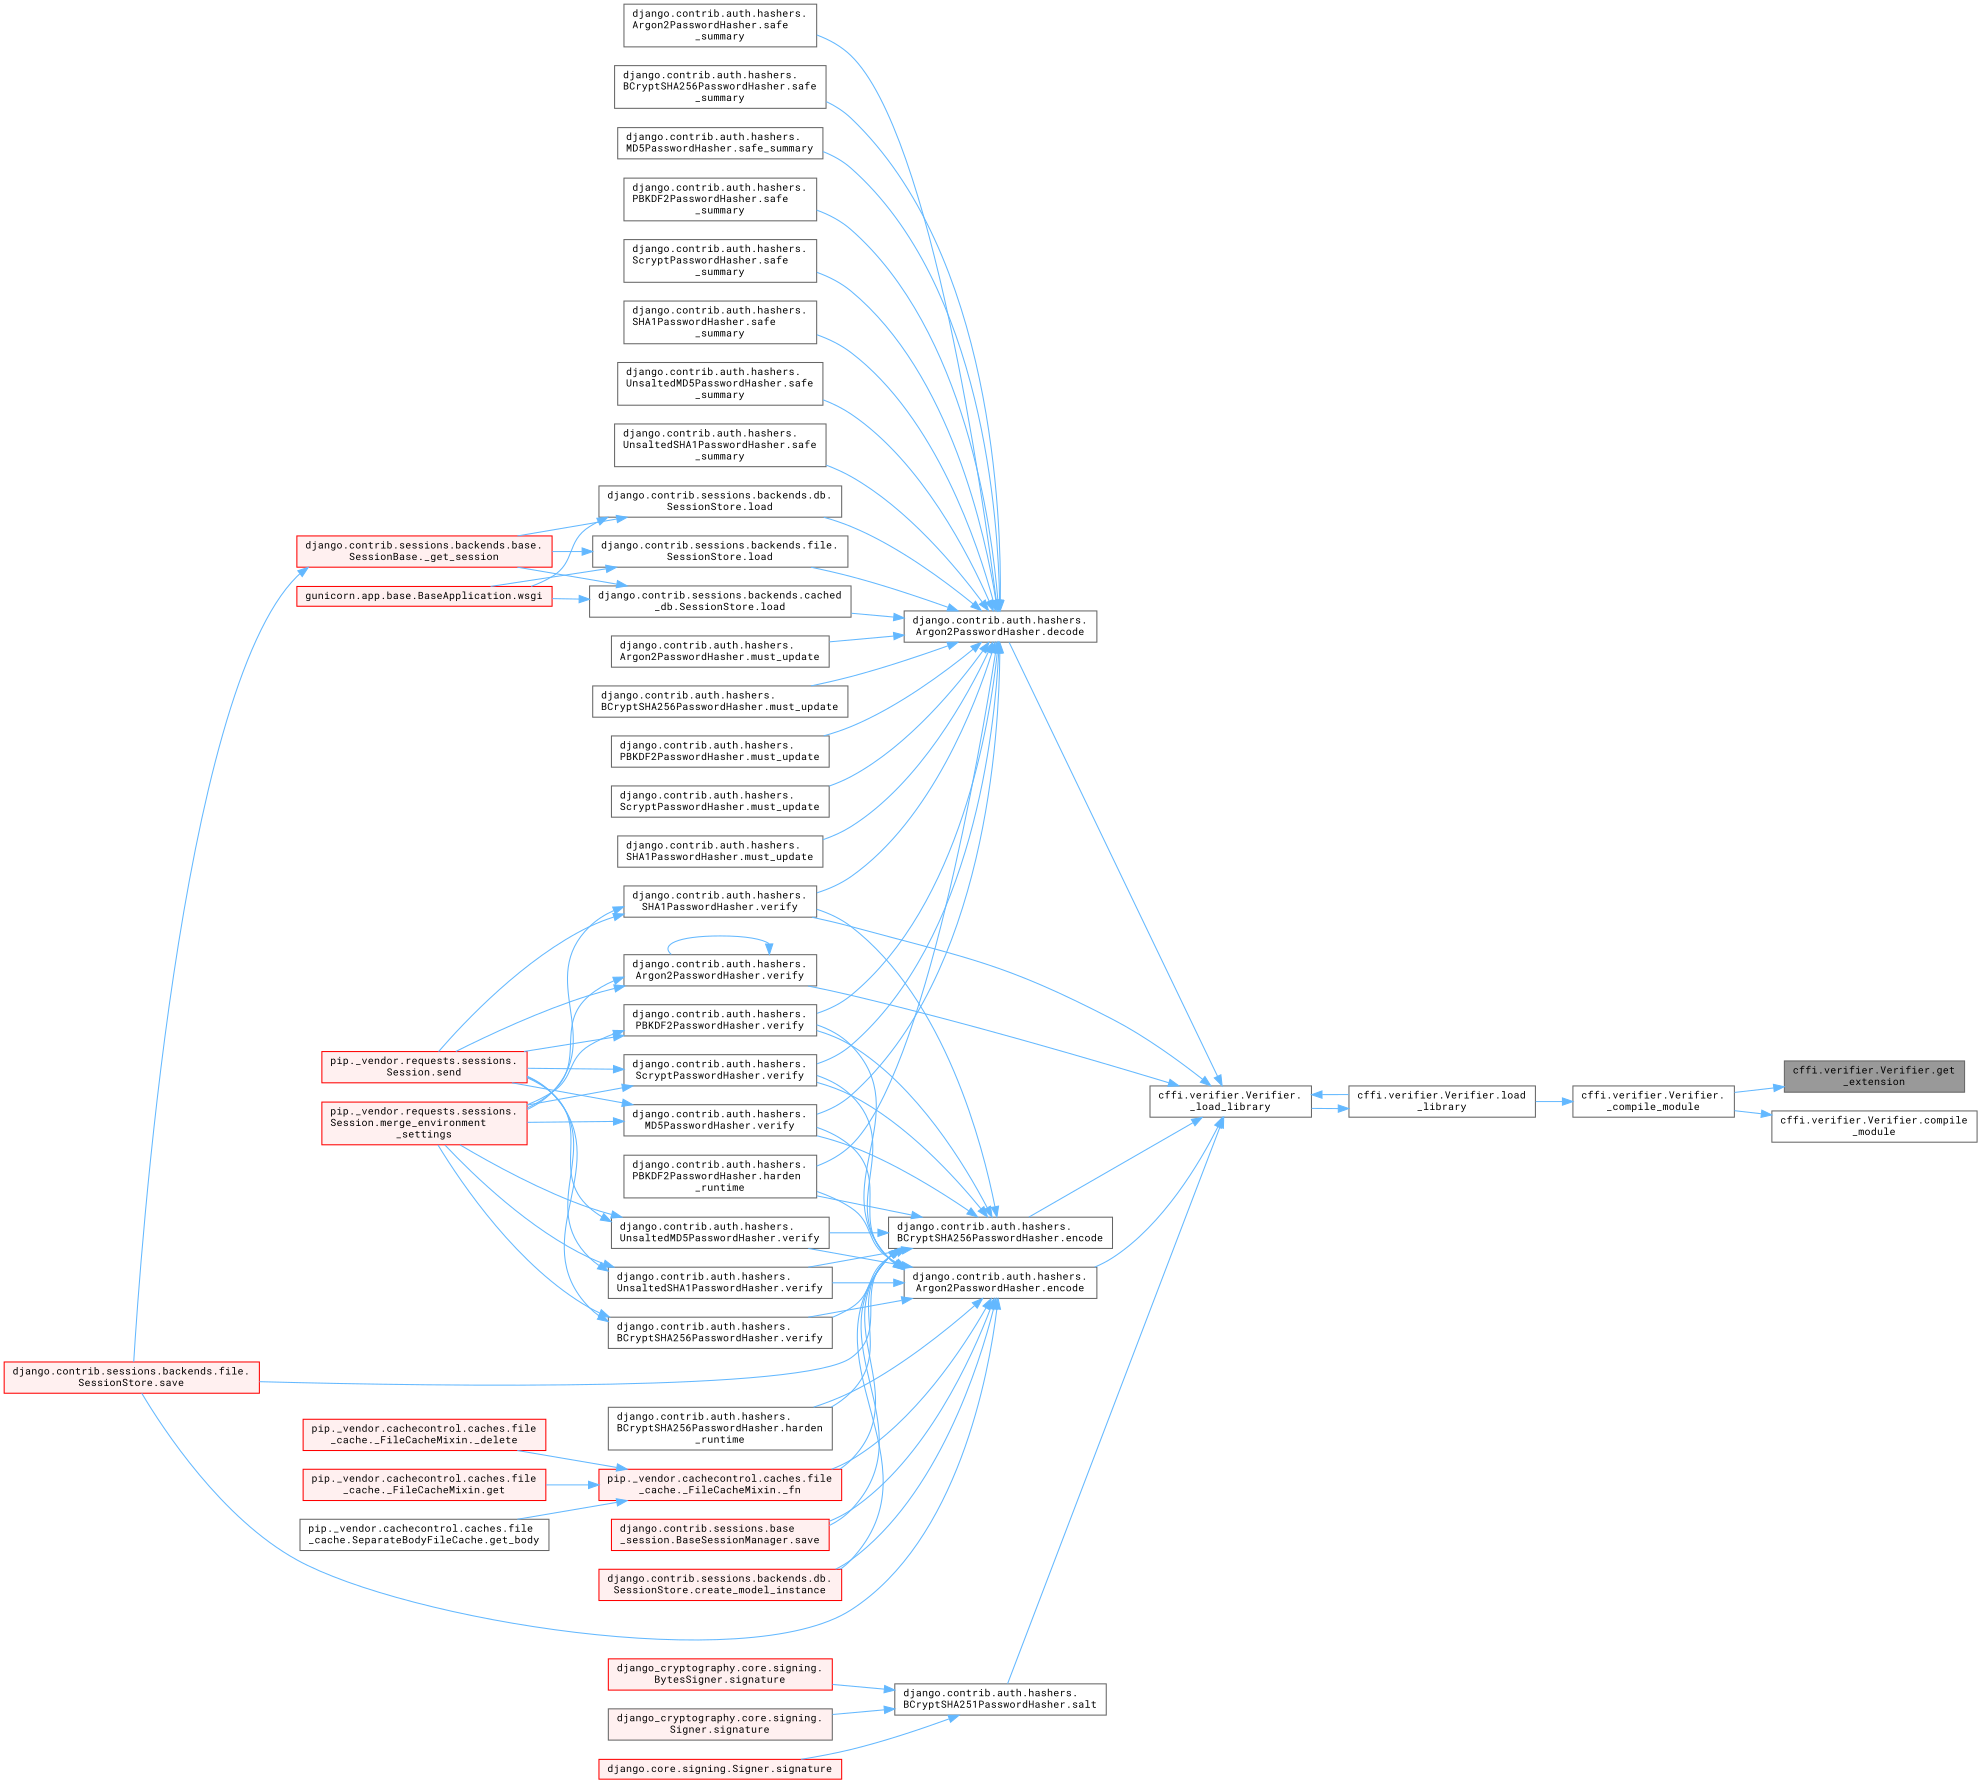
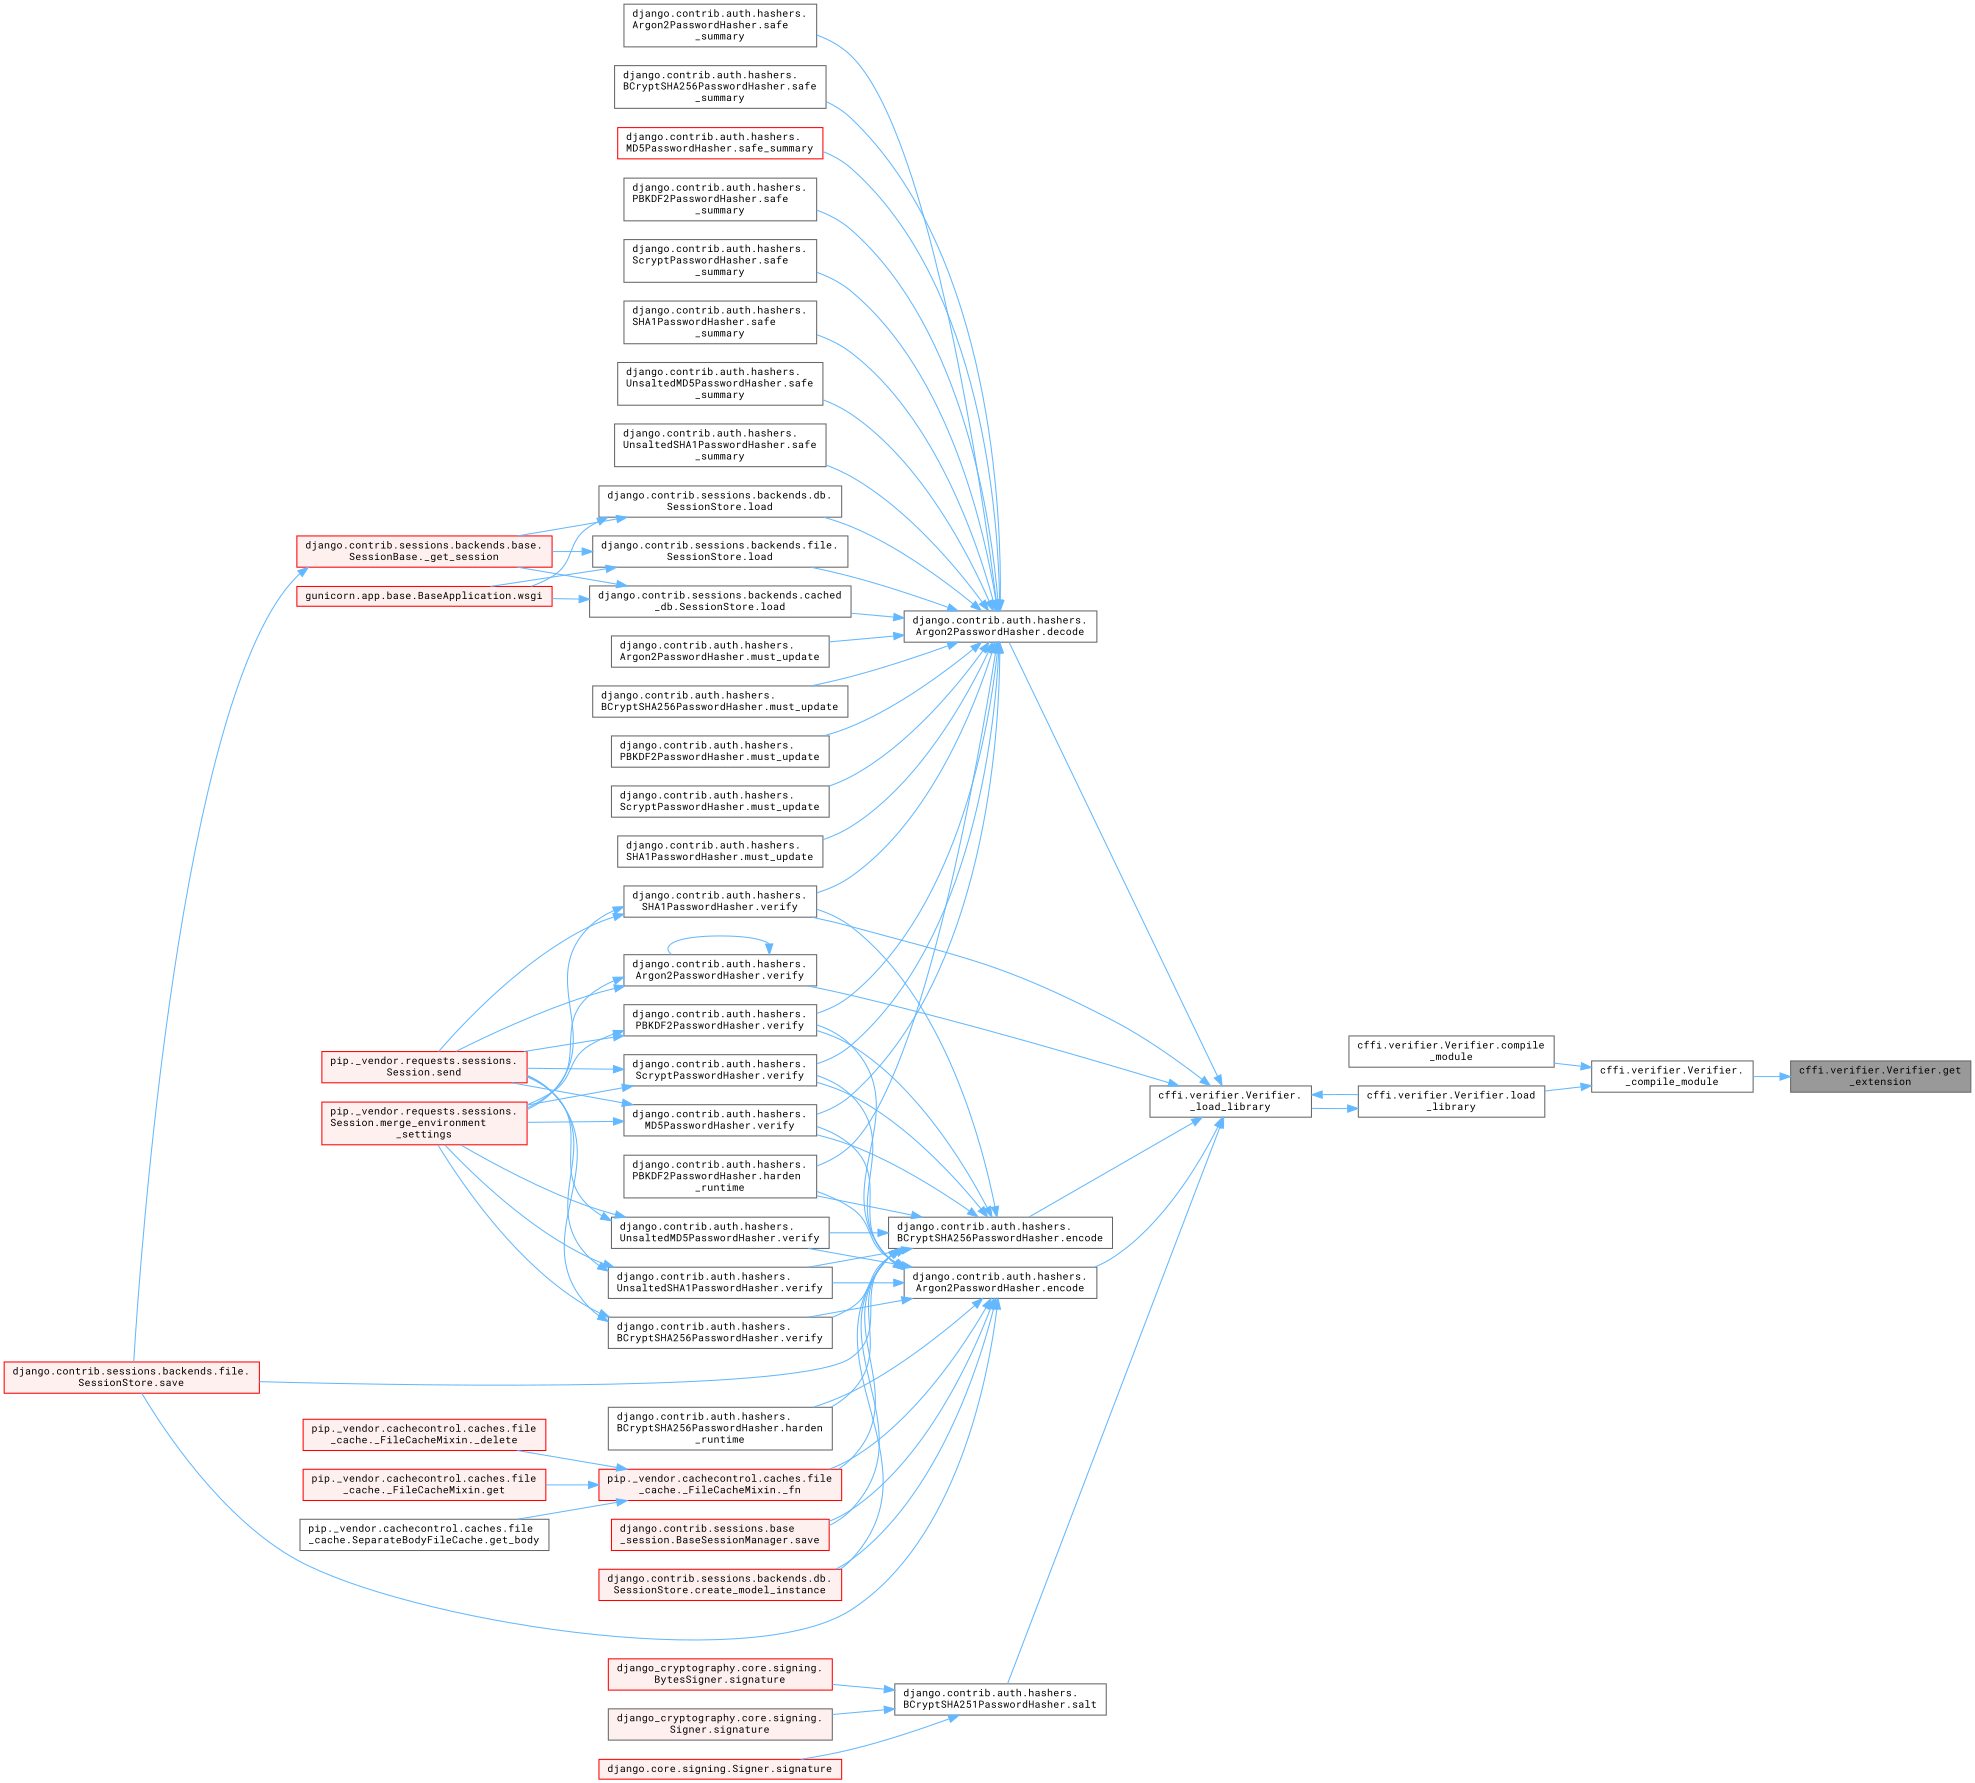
node "django.contrib.auth.hashers. MD5PasswordHasher.safe_summary": color grey40 -> red
edge "cffi.verifier.Verifier. _compile_module" -> "cffi.verifier.Verifier.compile _module": reversed
